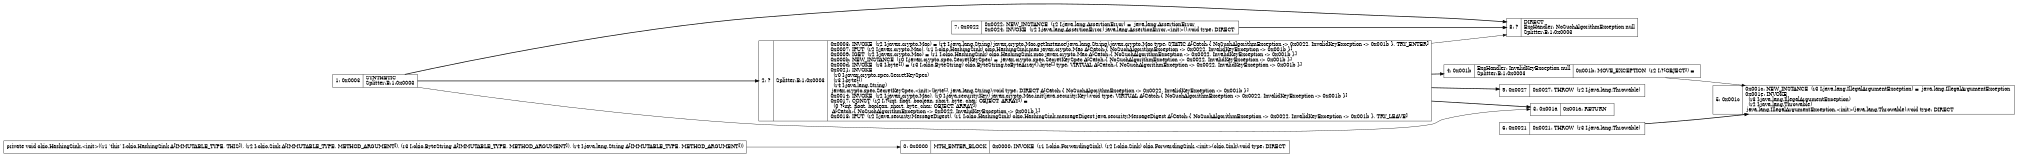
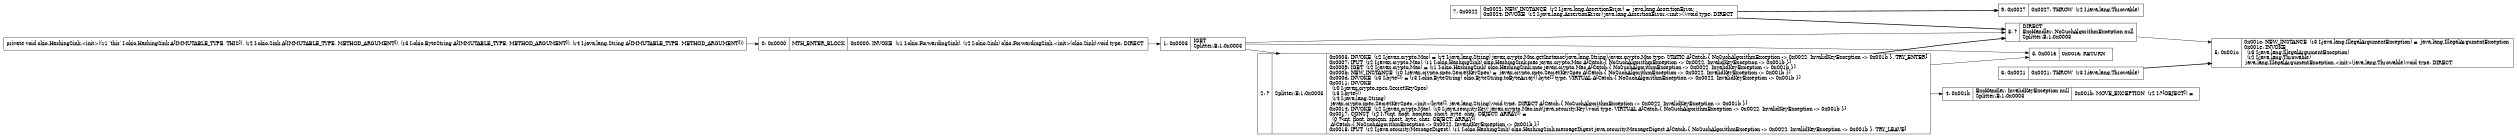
edge "1: 0x0003" -> "8: ?": style bold -> solid
edge "2: ?" -> "8: ?": style solid -> bold
edge "0: 0x0000" -> "1: 0x0003": added
node "2: ?": text "0x0021: INVOKE" -> "0x0011: INVOKE"
edge "2: ?" -> "4: 0x001b": style bold -> solid
node "1: 0x0003": text "SYNTHETIC" -> "IGET"
edge "1: 0x0003" -> "2: ?": style bold -> solid
edge "4: 0x001b" -> "5: 0x001c": now "8: ?" -> "5: 0x001c"
edge "2: ?" -> "9: 0x0027": now "7: 0x0022" -> "9: 0x0027"
edge "2: ?" -> "3: 0x001a": style bold -> solid
